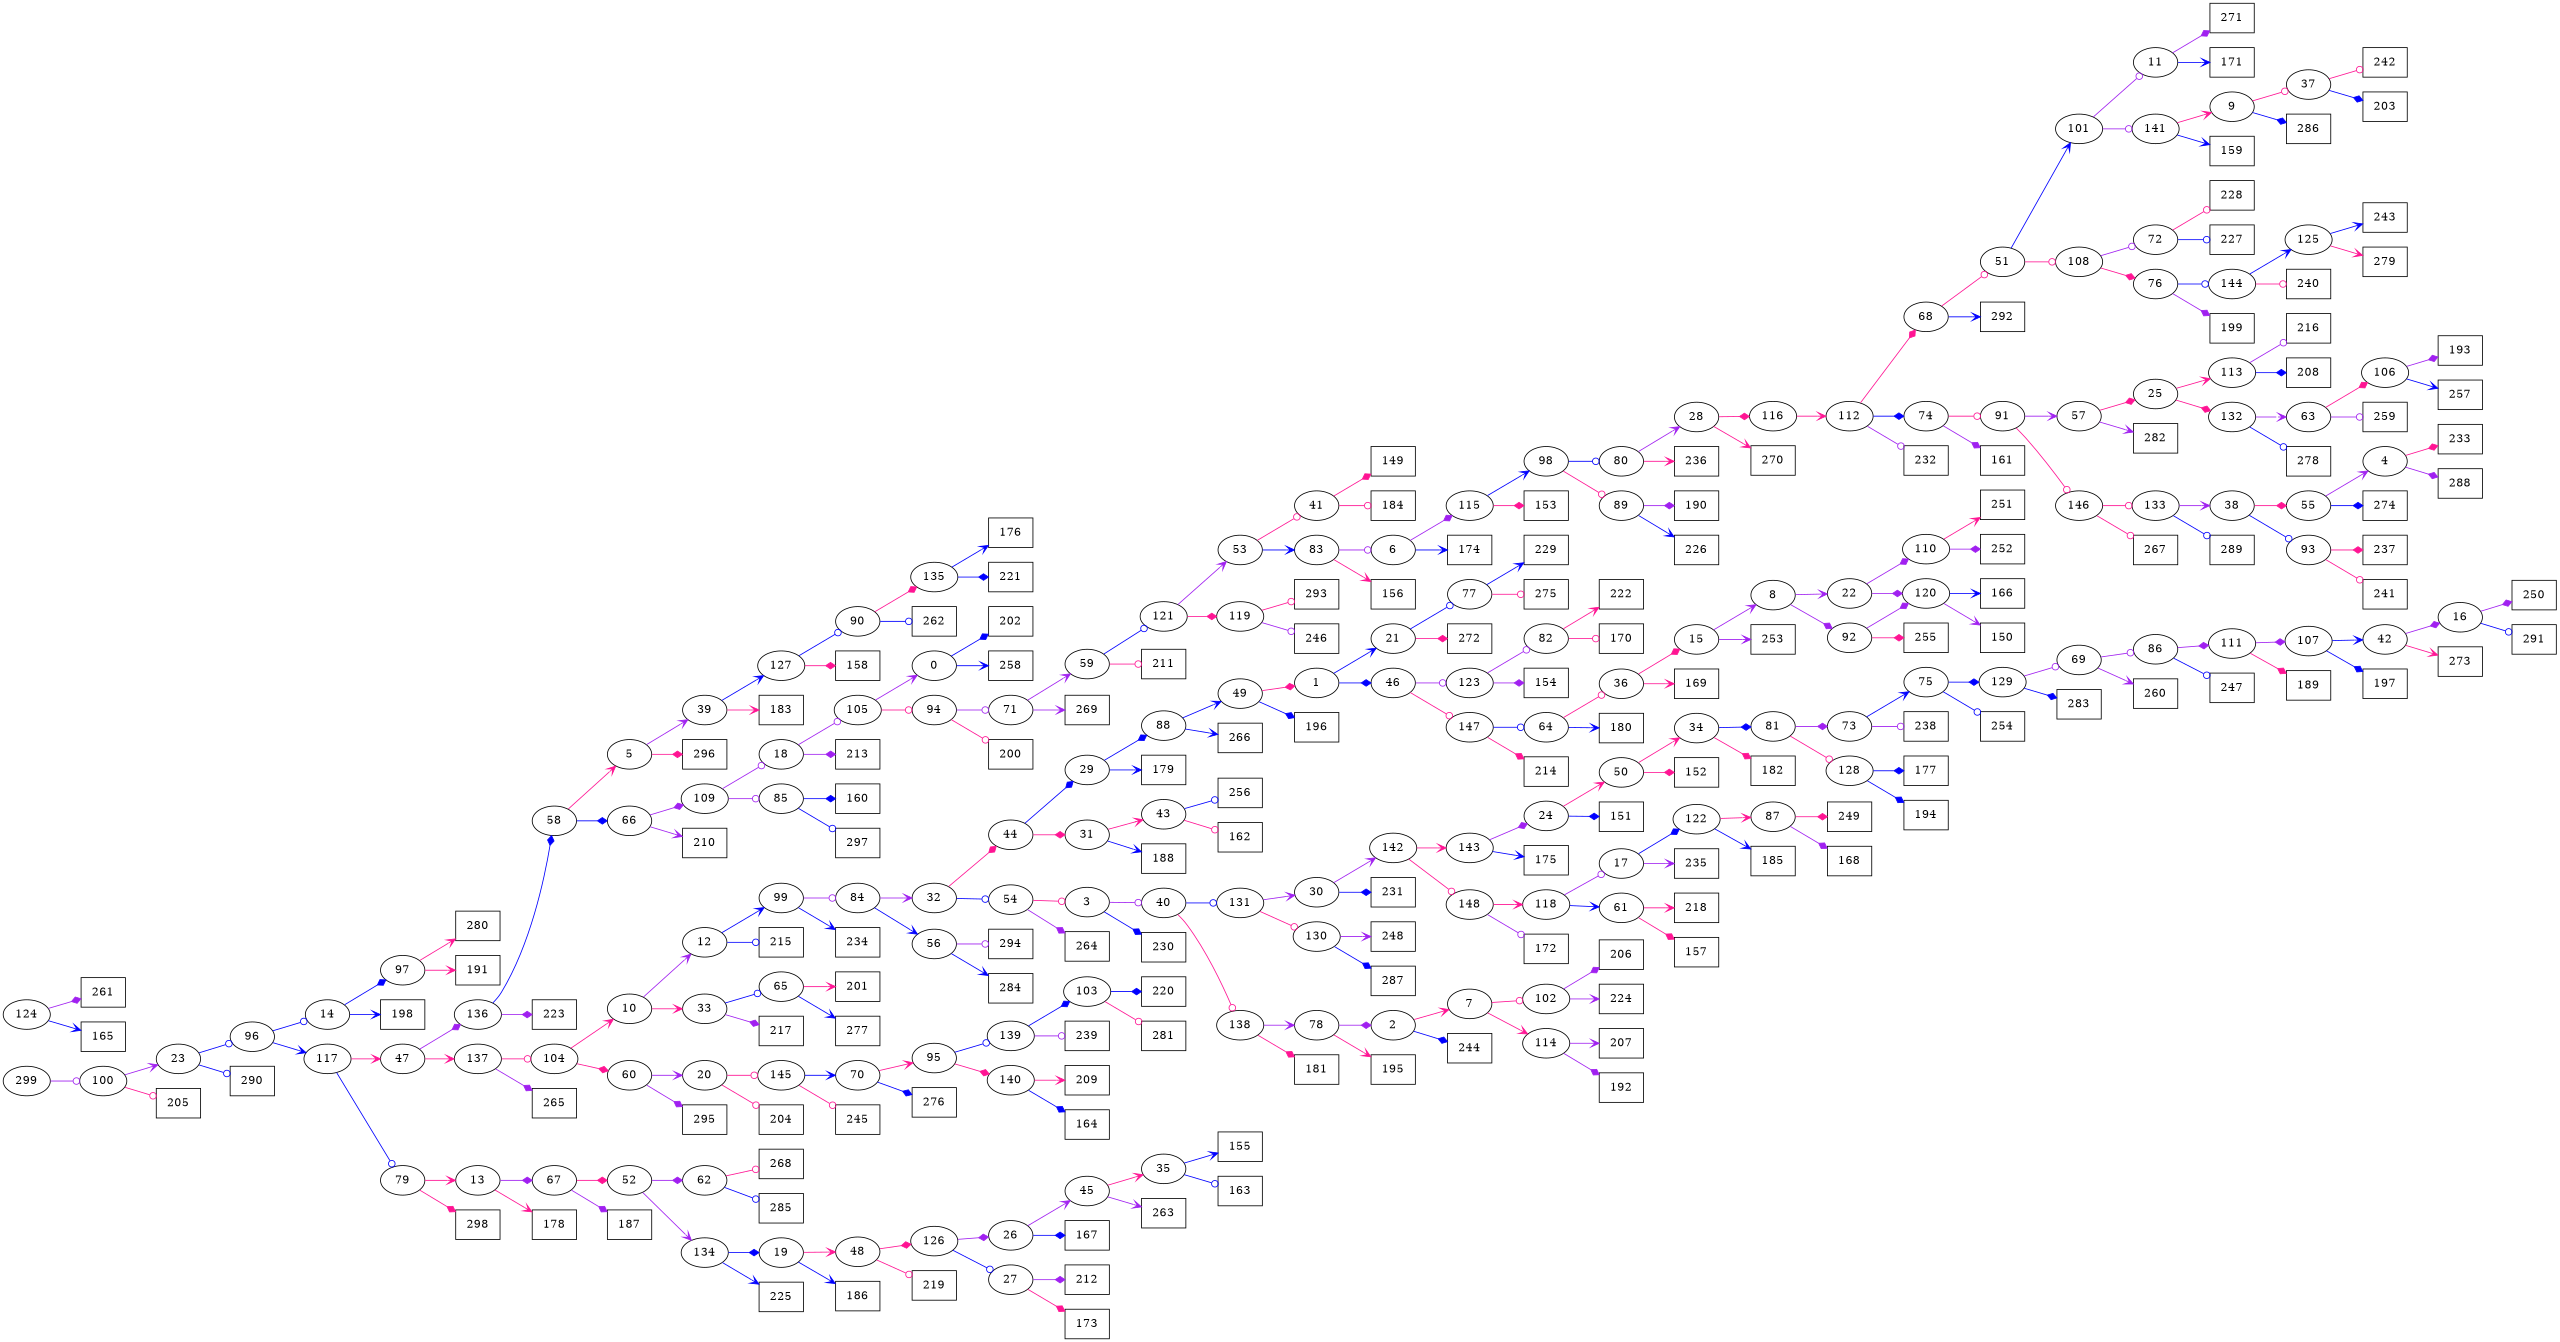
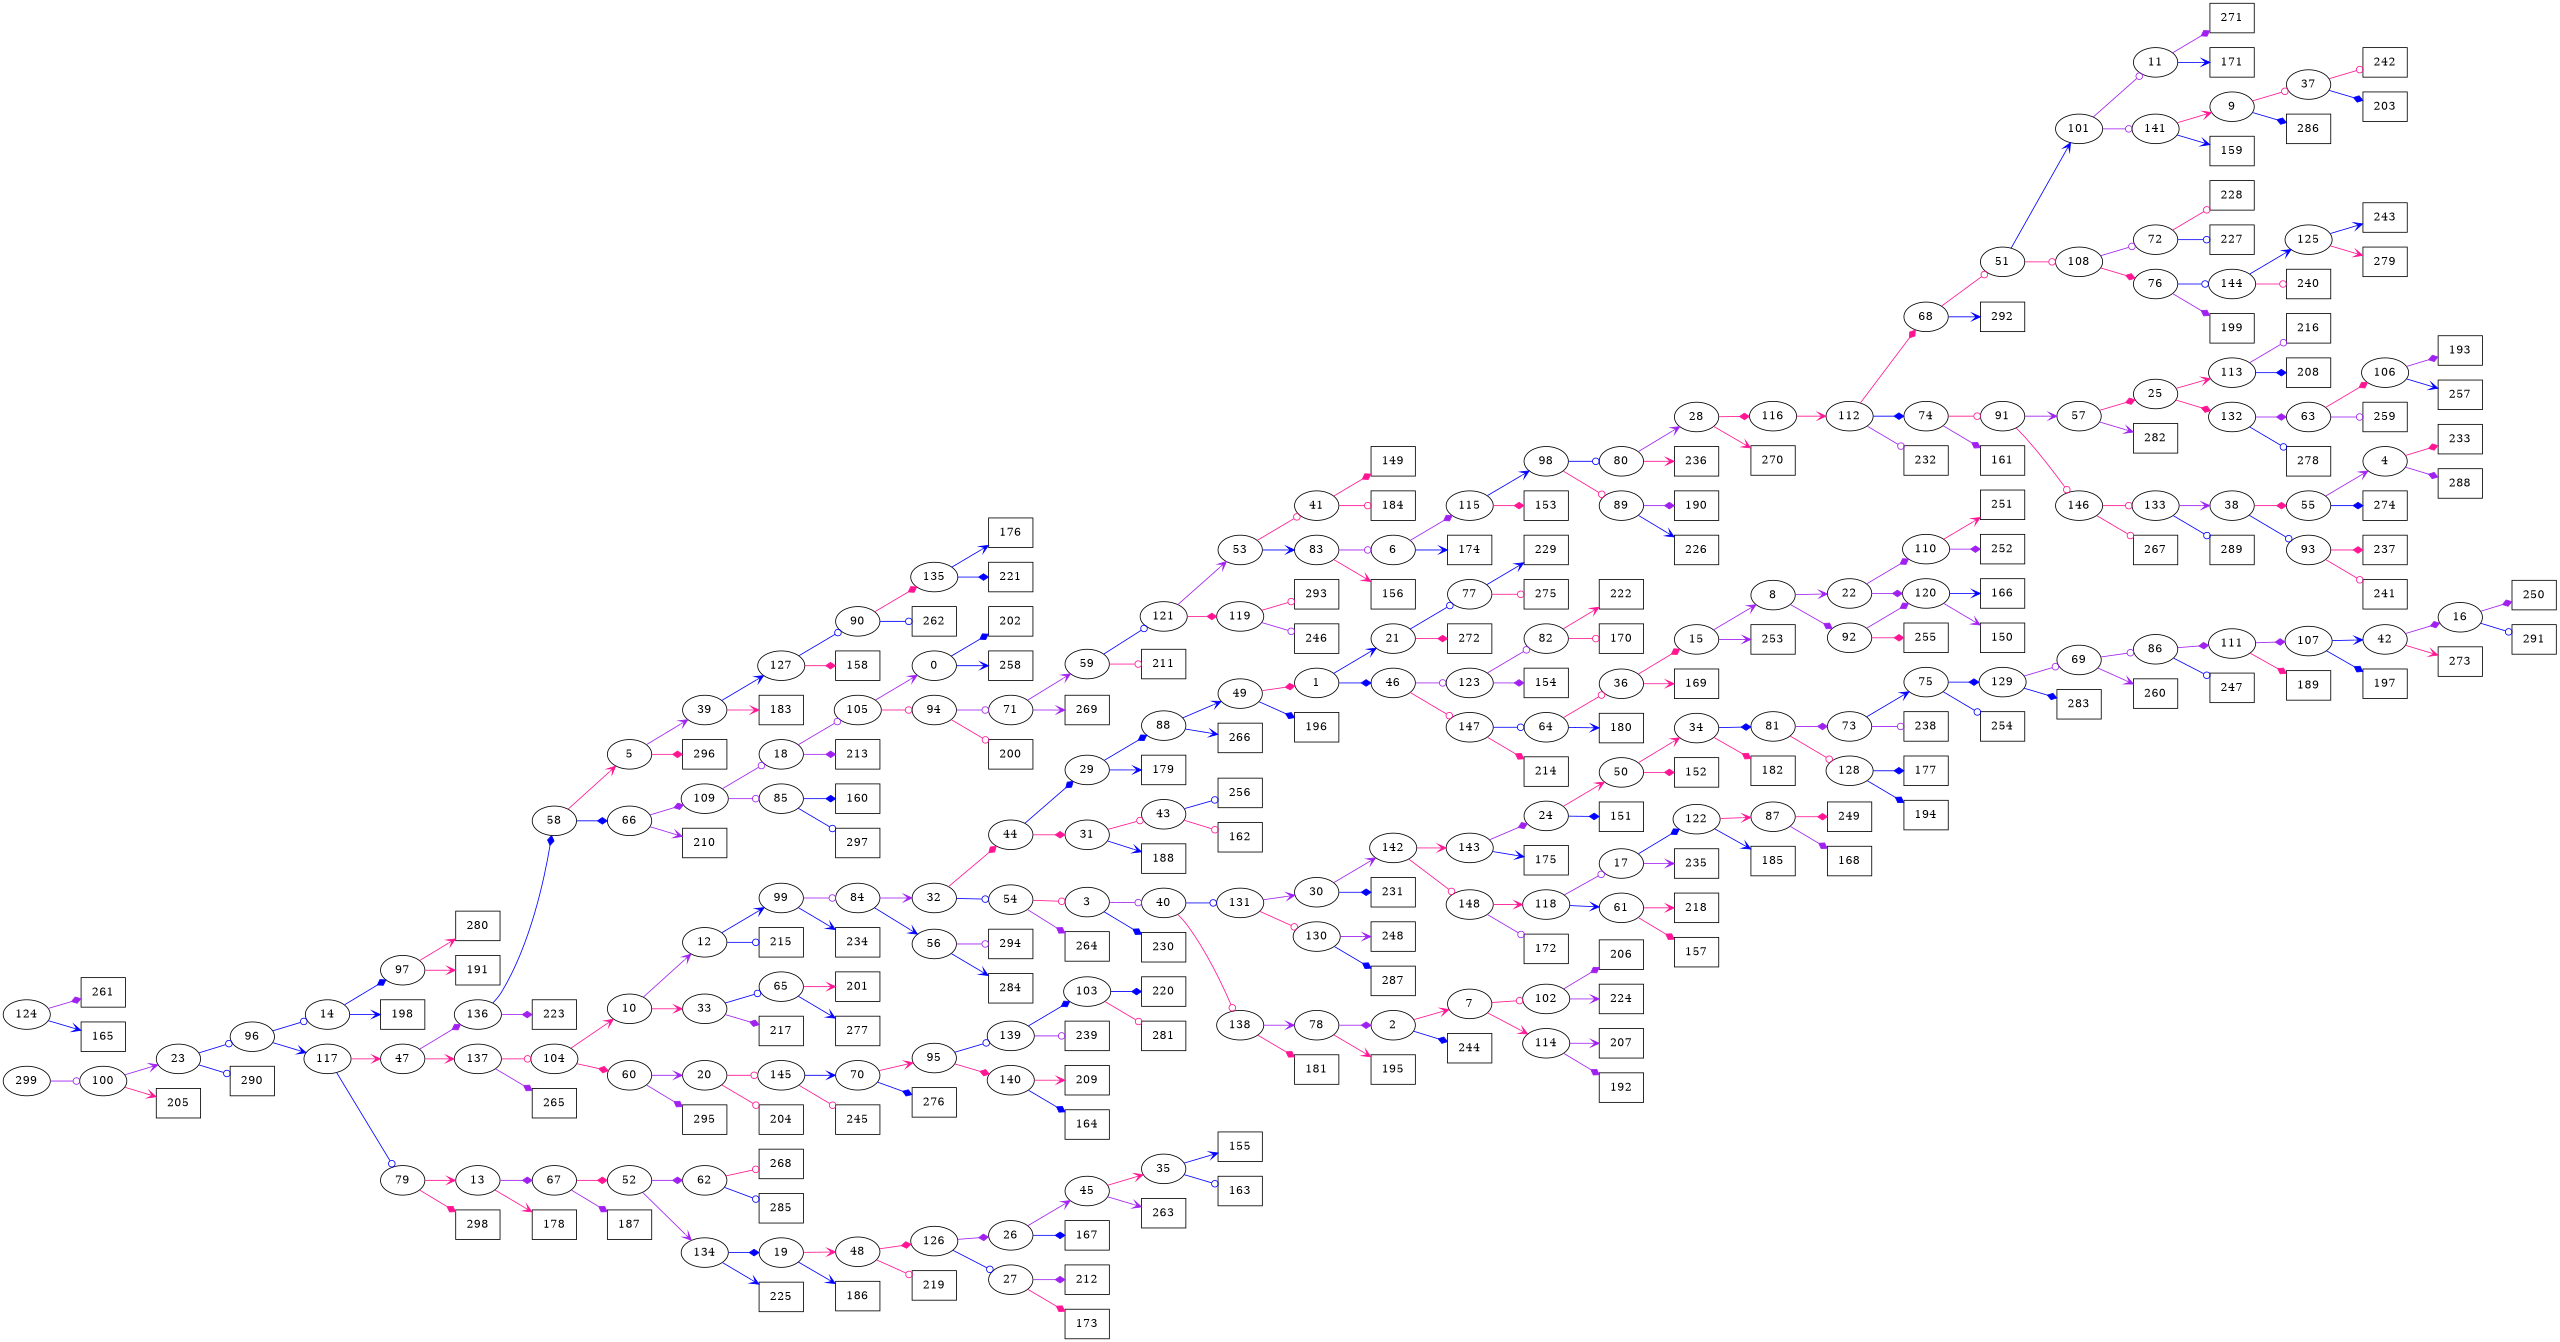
edge "132" -> "63": arrowhead vee -> diamond
edge "31" -> "43": arrowhead vee -> odot
edge "100" -> "205": arrowhead odot -> vee
